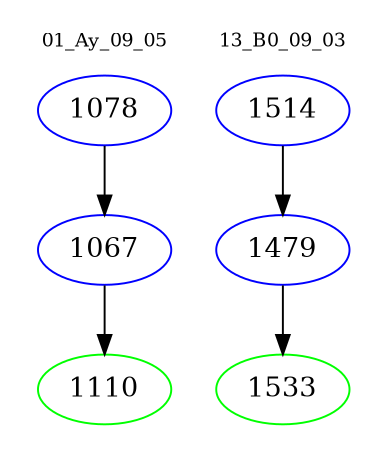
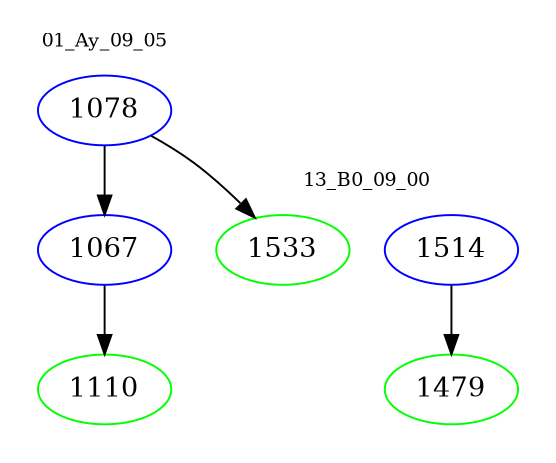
cluster "13_B0_09_03": label "13_B0_09_03" -> "13_B0_09_00"
node "1479": color blue -> green
edge "1479" -> "1533": now "1078" -> "1533"
